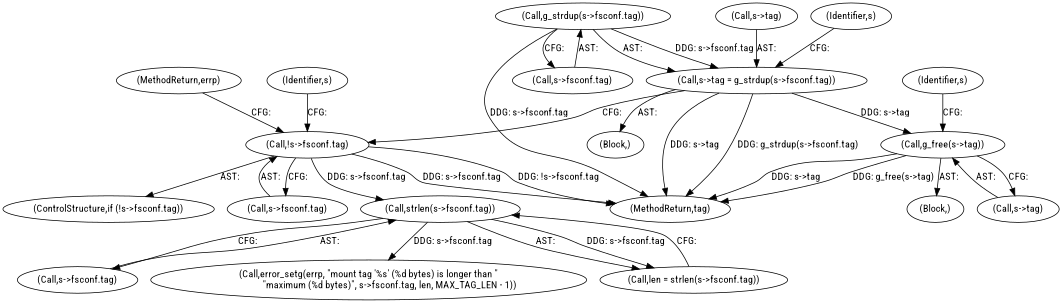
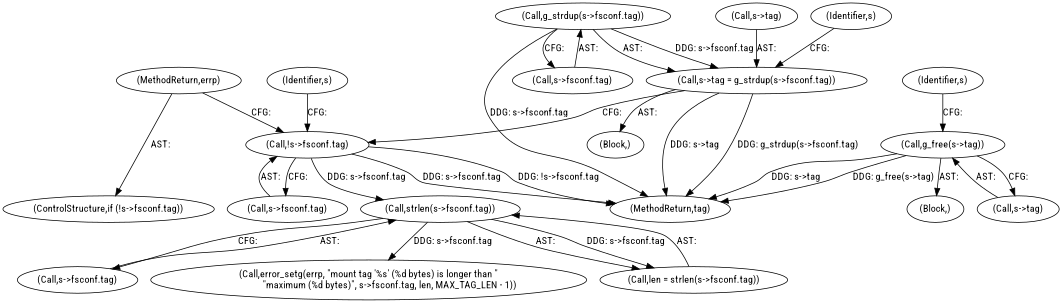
edge "(Call,s->tag = g_strdup(s->fsconf.tag))" -> "(Call,g_free(s->tag))": removed, label "DDG: s->tag"
edge "(Call,!s->fsconf.tag)" -> "(ControlStructure,if (!s->fsconf.tag))": now "(MethodReturn,errp)" -> "(ControlStructure,if (!s->fsconf.tag))"
edge "(Call,len = strlen(s->fsconf.tag))" -> "(Call,strlen(s->fsconf.tag))": label "CFG: " -> "AST: "
